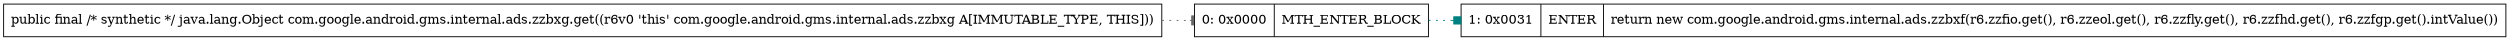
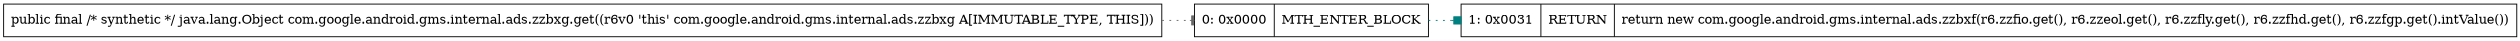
node "1: 0x0031": text "ENTER" -> "RETURN"
